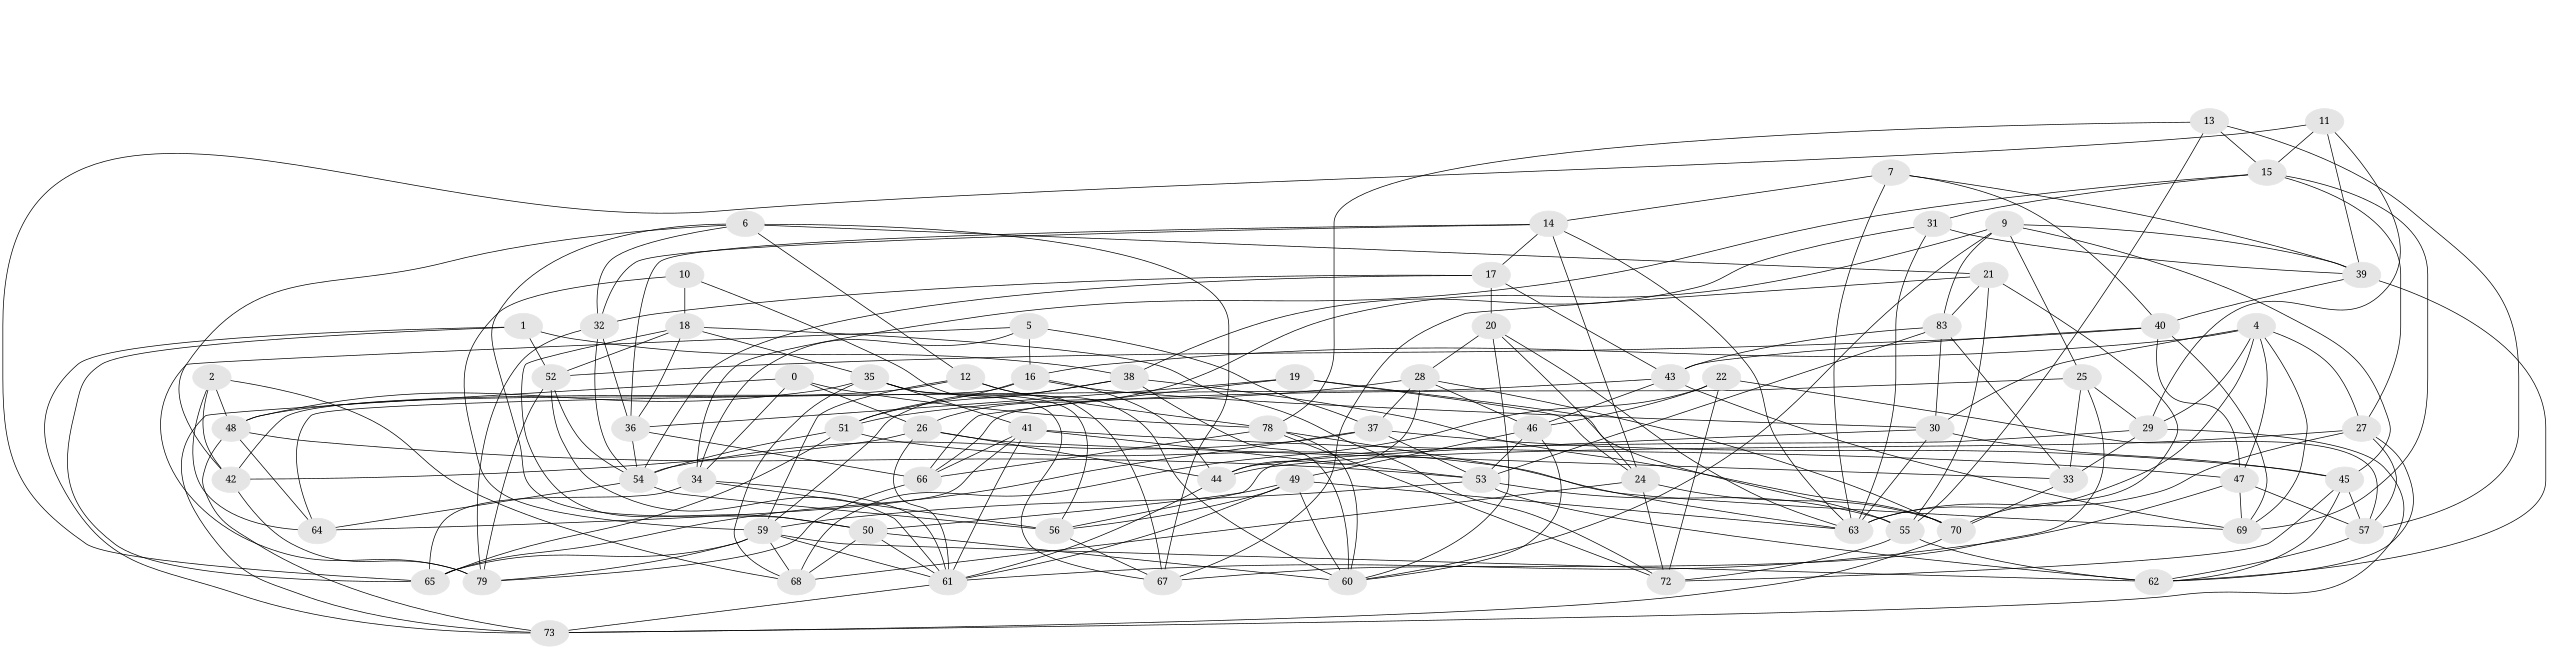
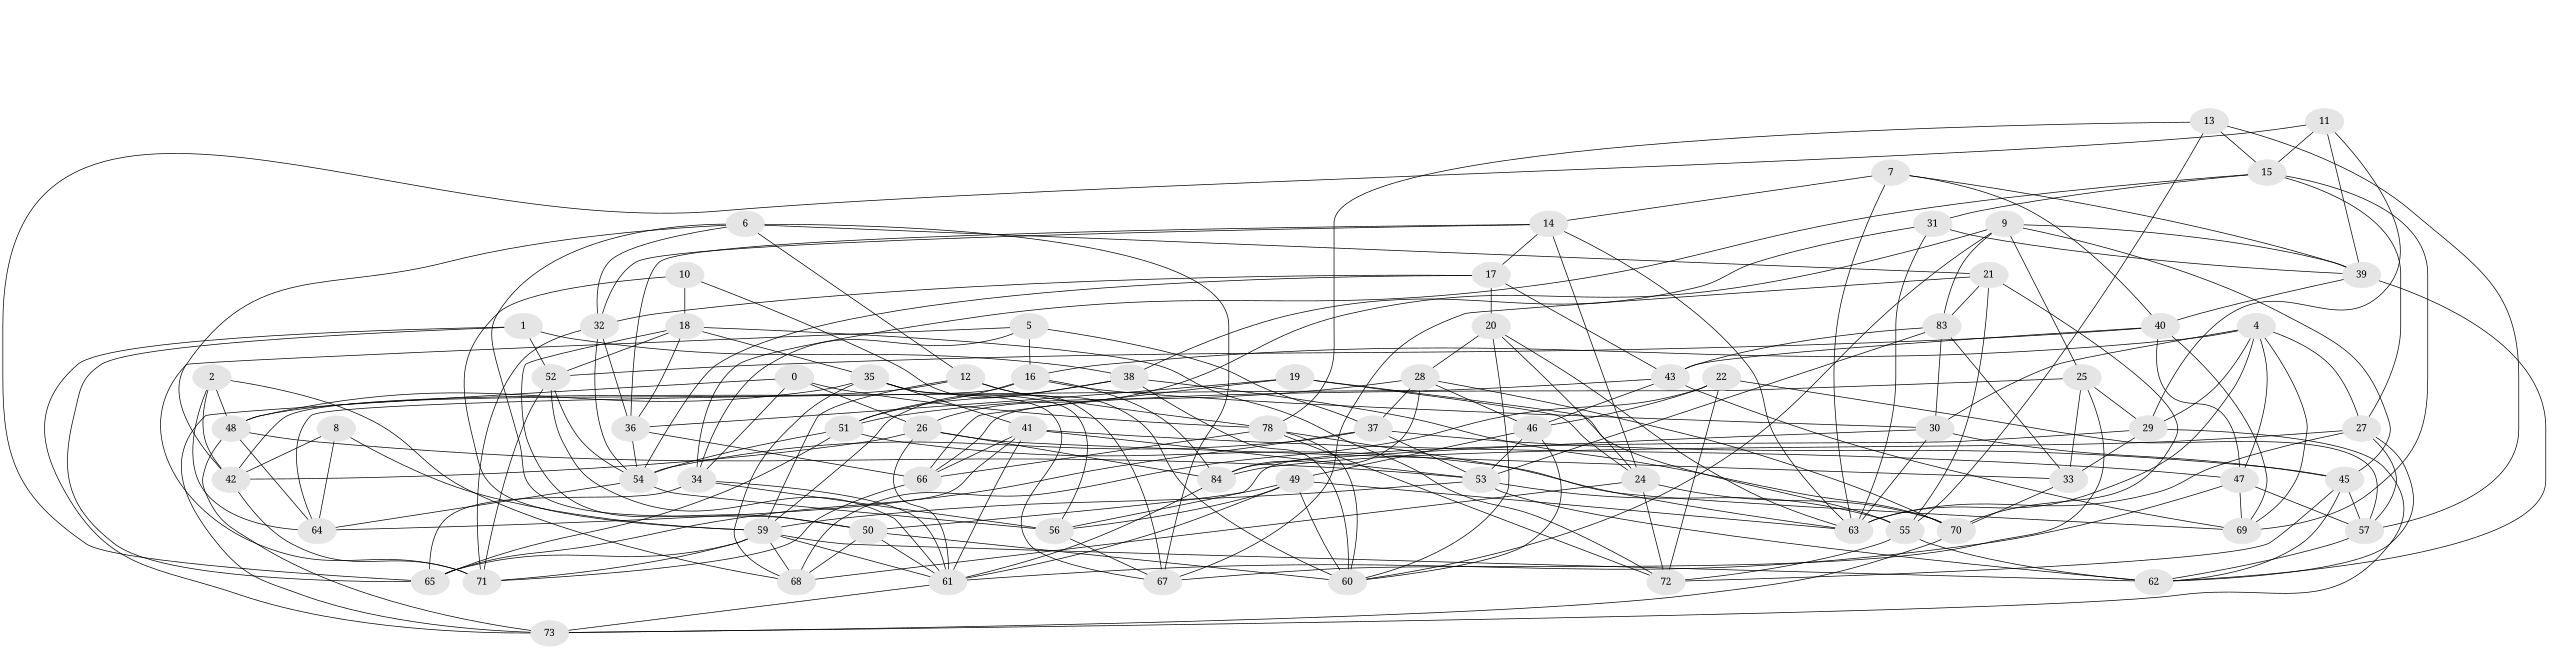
node "8": added
node "44": label "44" -> "84"
node "79": label "79" -> "71"
